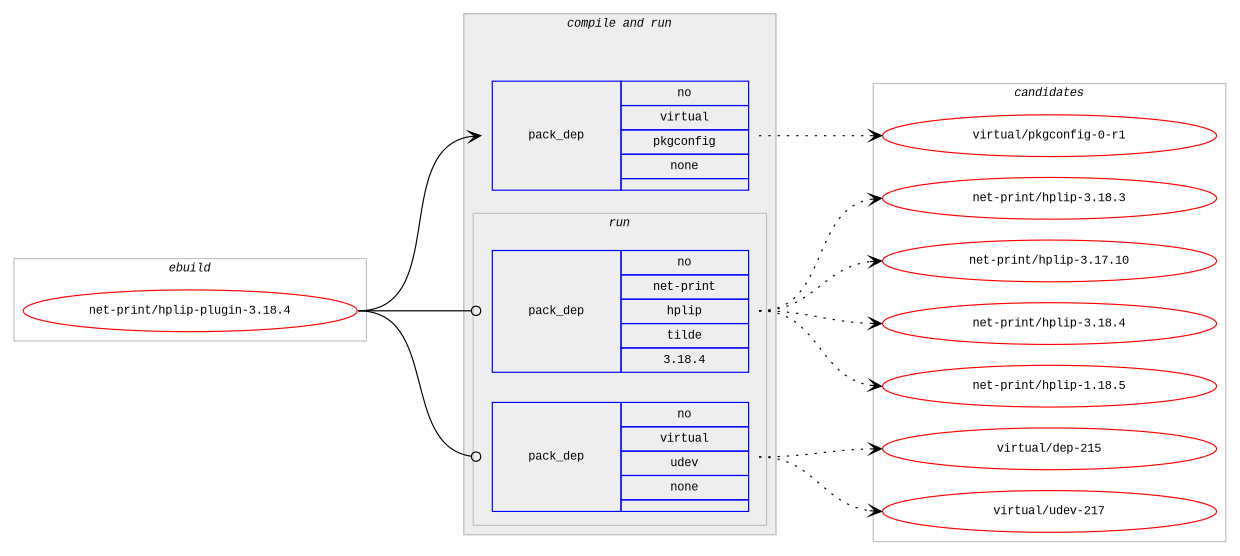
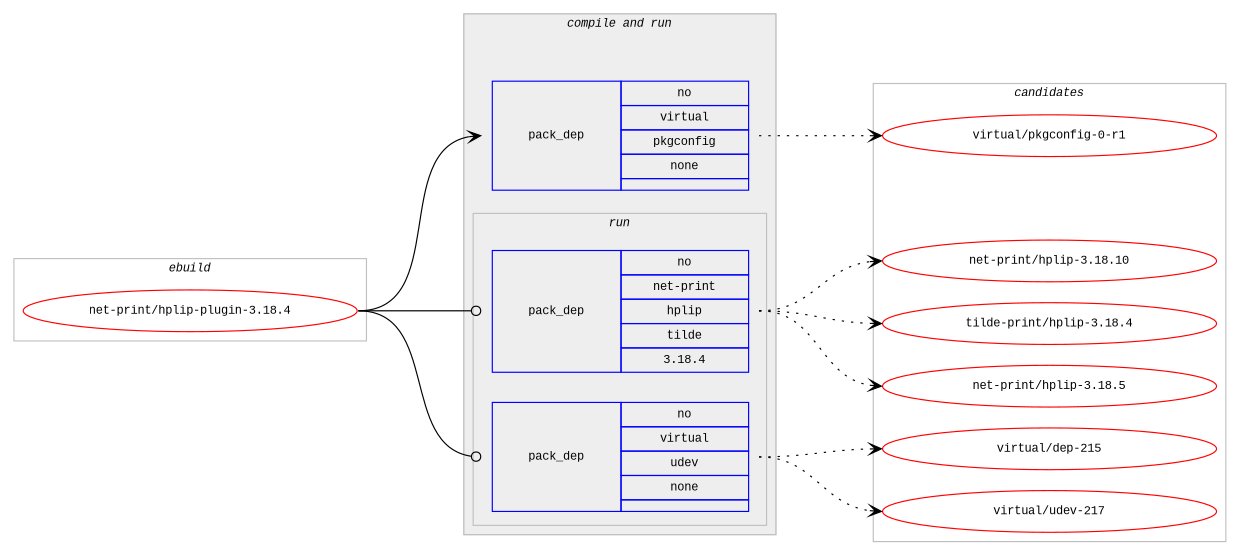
node "net-print/hplip-3.18.3": removed
node "net-print/hplip-3.17.10": label "net-print/hplip-3.17.10" -> "net-print/hplip-3.18.10"
node "net-print/hplip-3.18.4": label "net-print/hplip-3.18.4" -> "tilde-print/hplip-3.18.4"
node "net-print/hplip-1.18.5": label "net-print/hplip-1.18.5" -> "net-print/hplip-3.18.5"
